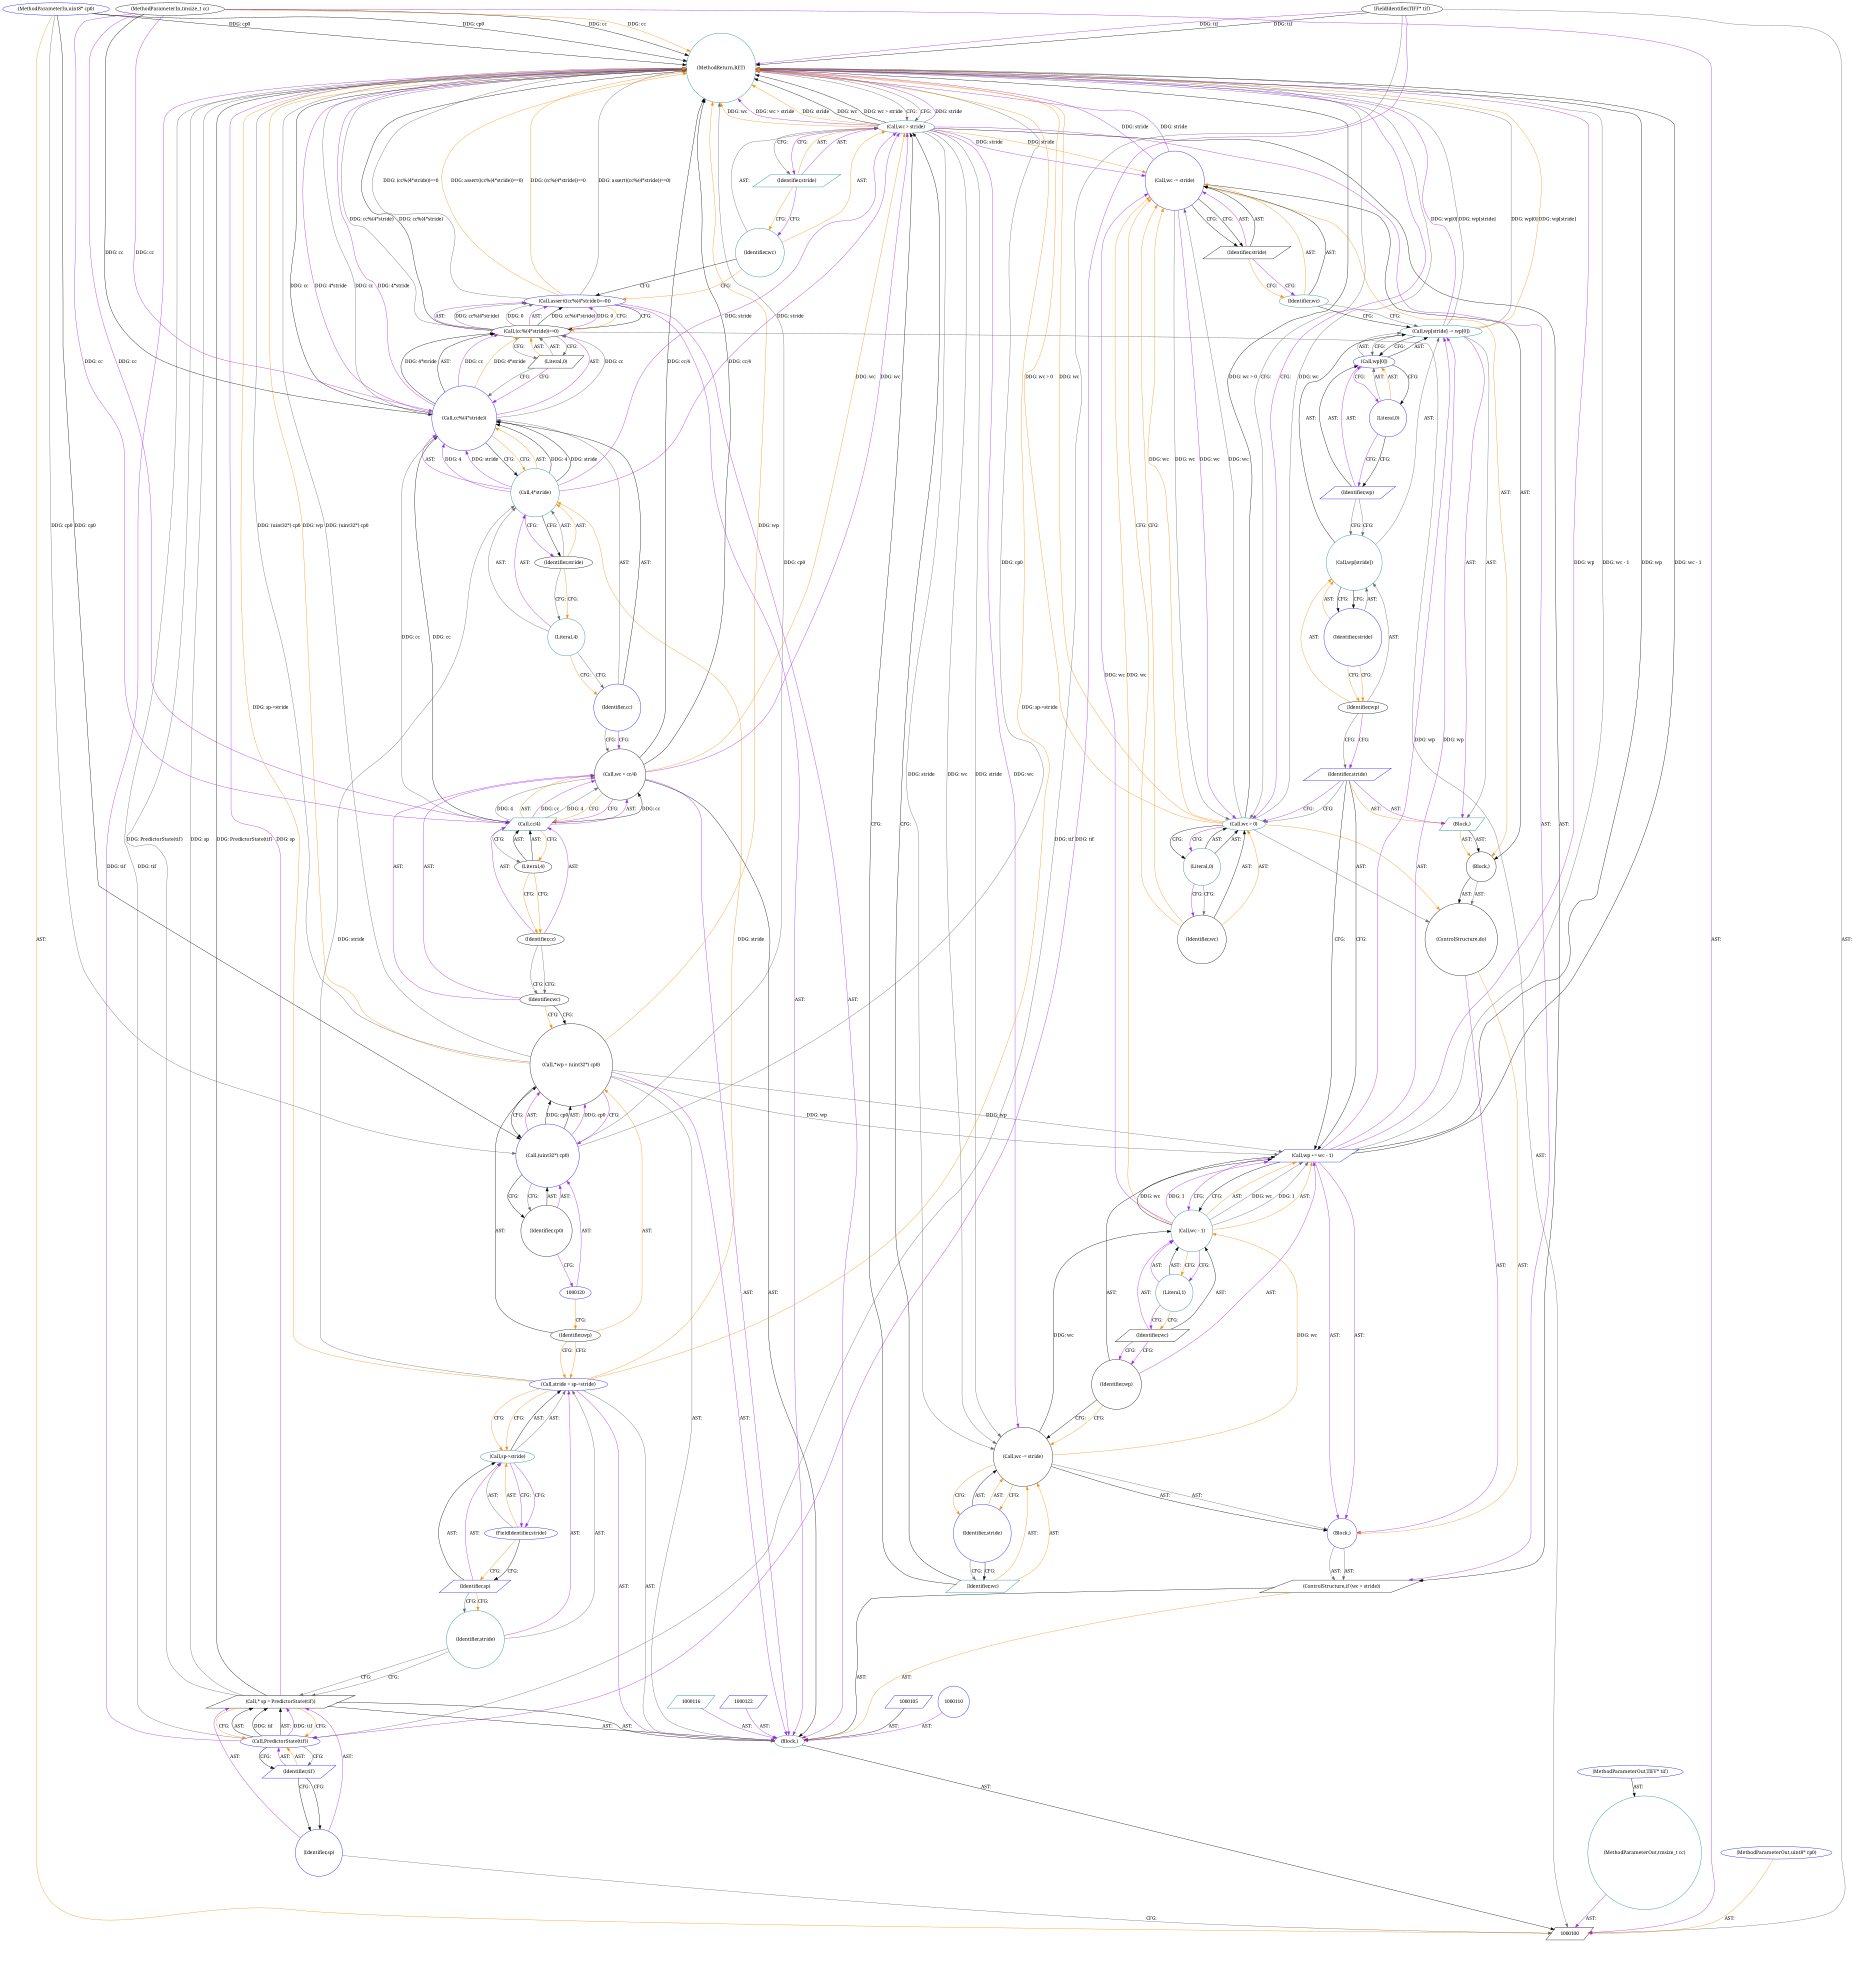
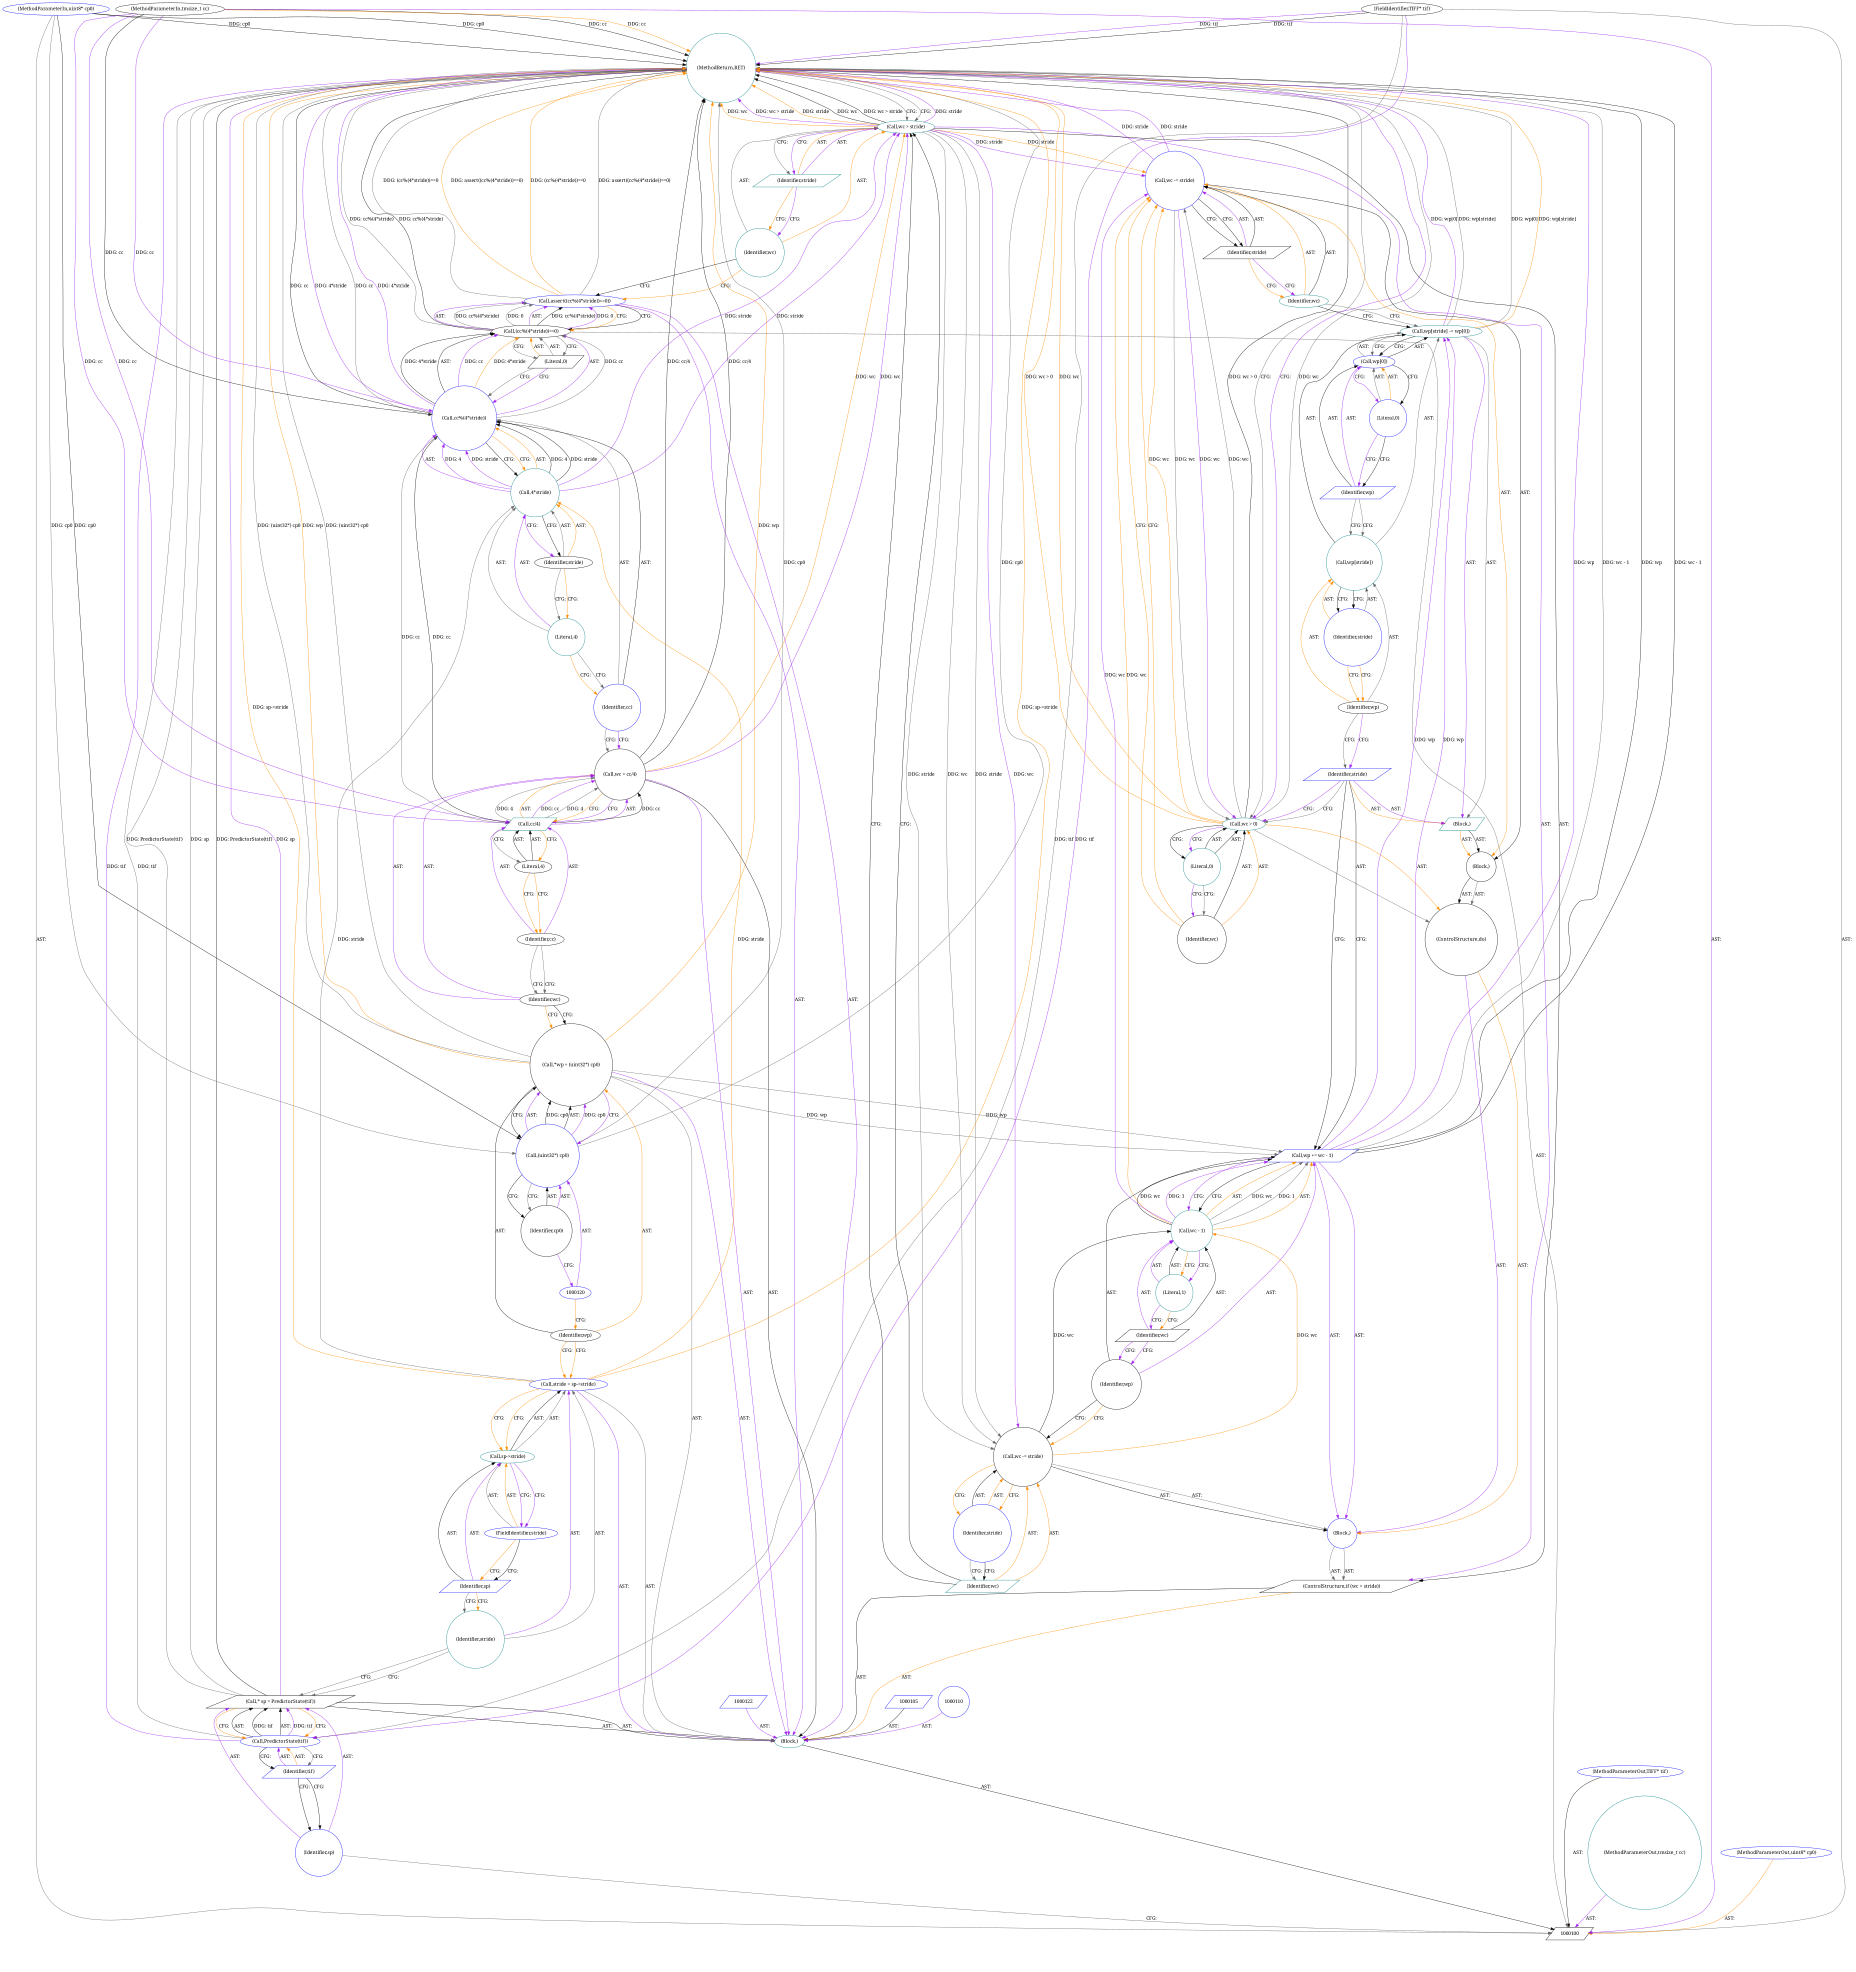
node "1000116": removed
edge "(MethodParameterIn,uint8* cp0)" -> "1000100": color darkorange -> gray40
edge "(MethodParameterOut,TIFF* tif)" -> "(MethodParameterOut,tmsize_t cc)": now "(MethodParameterOut,TIFF* tif)" -> "1000100"
